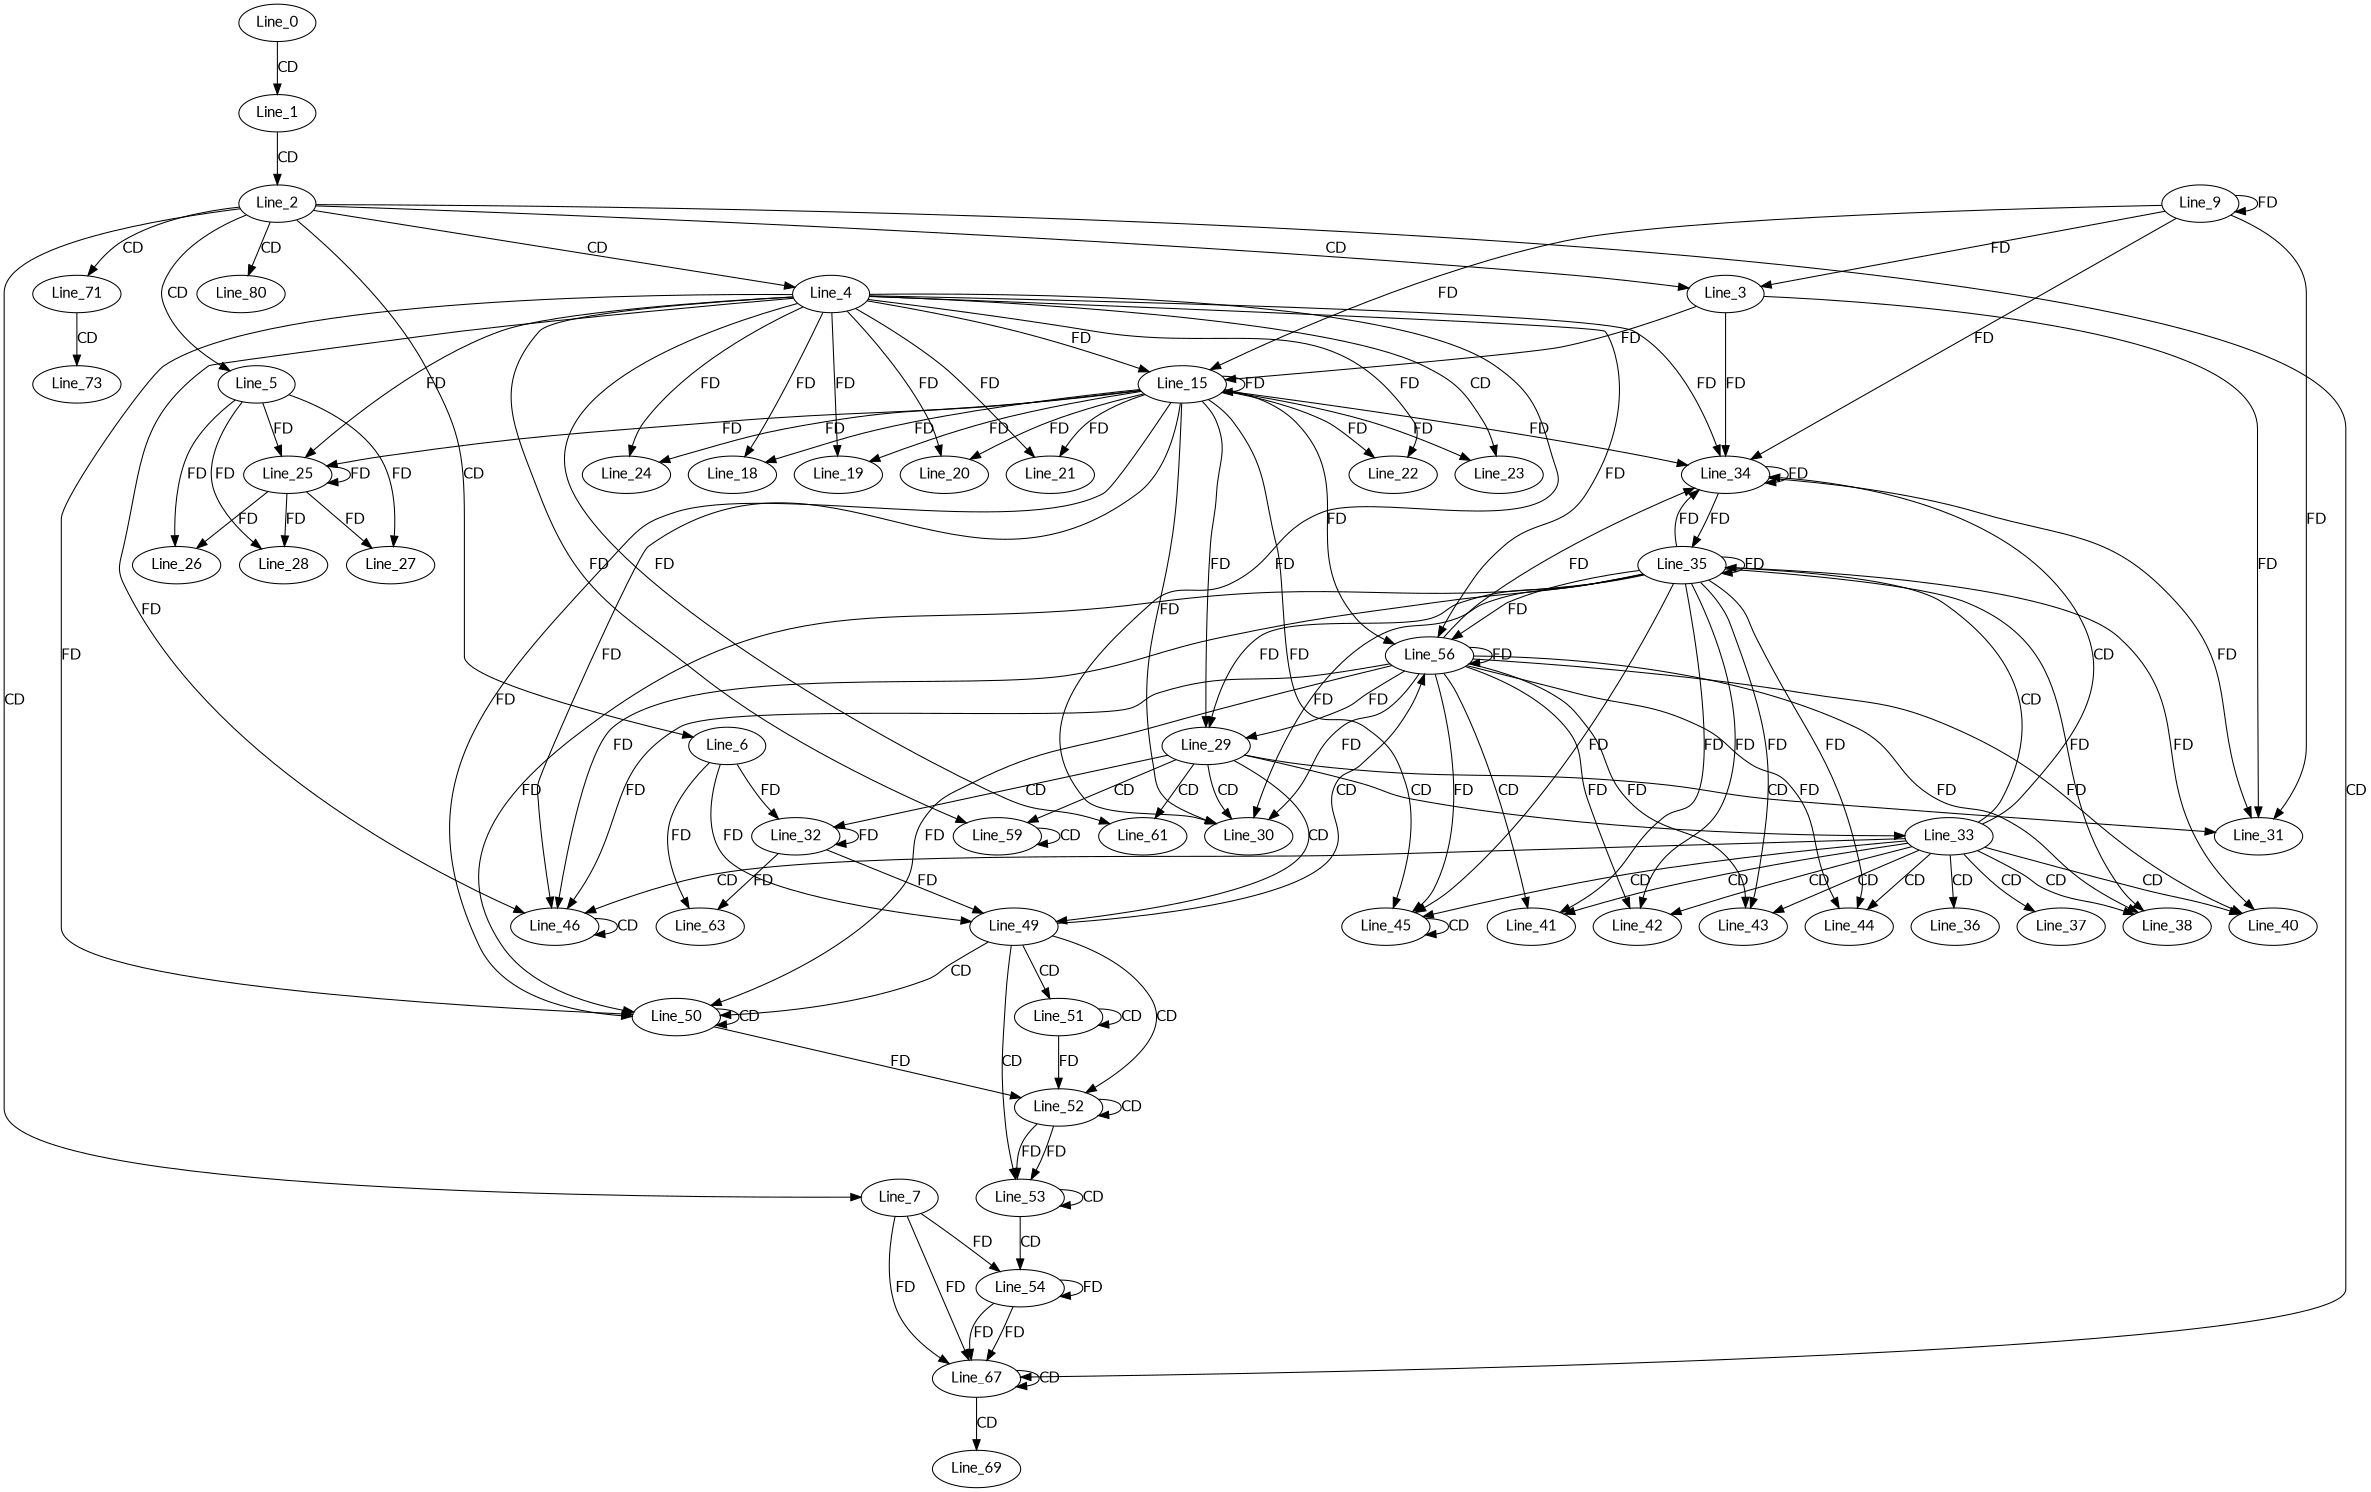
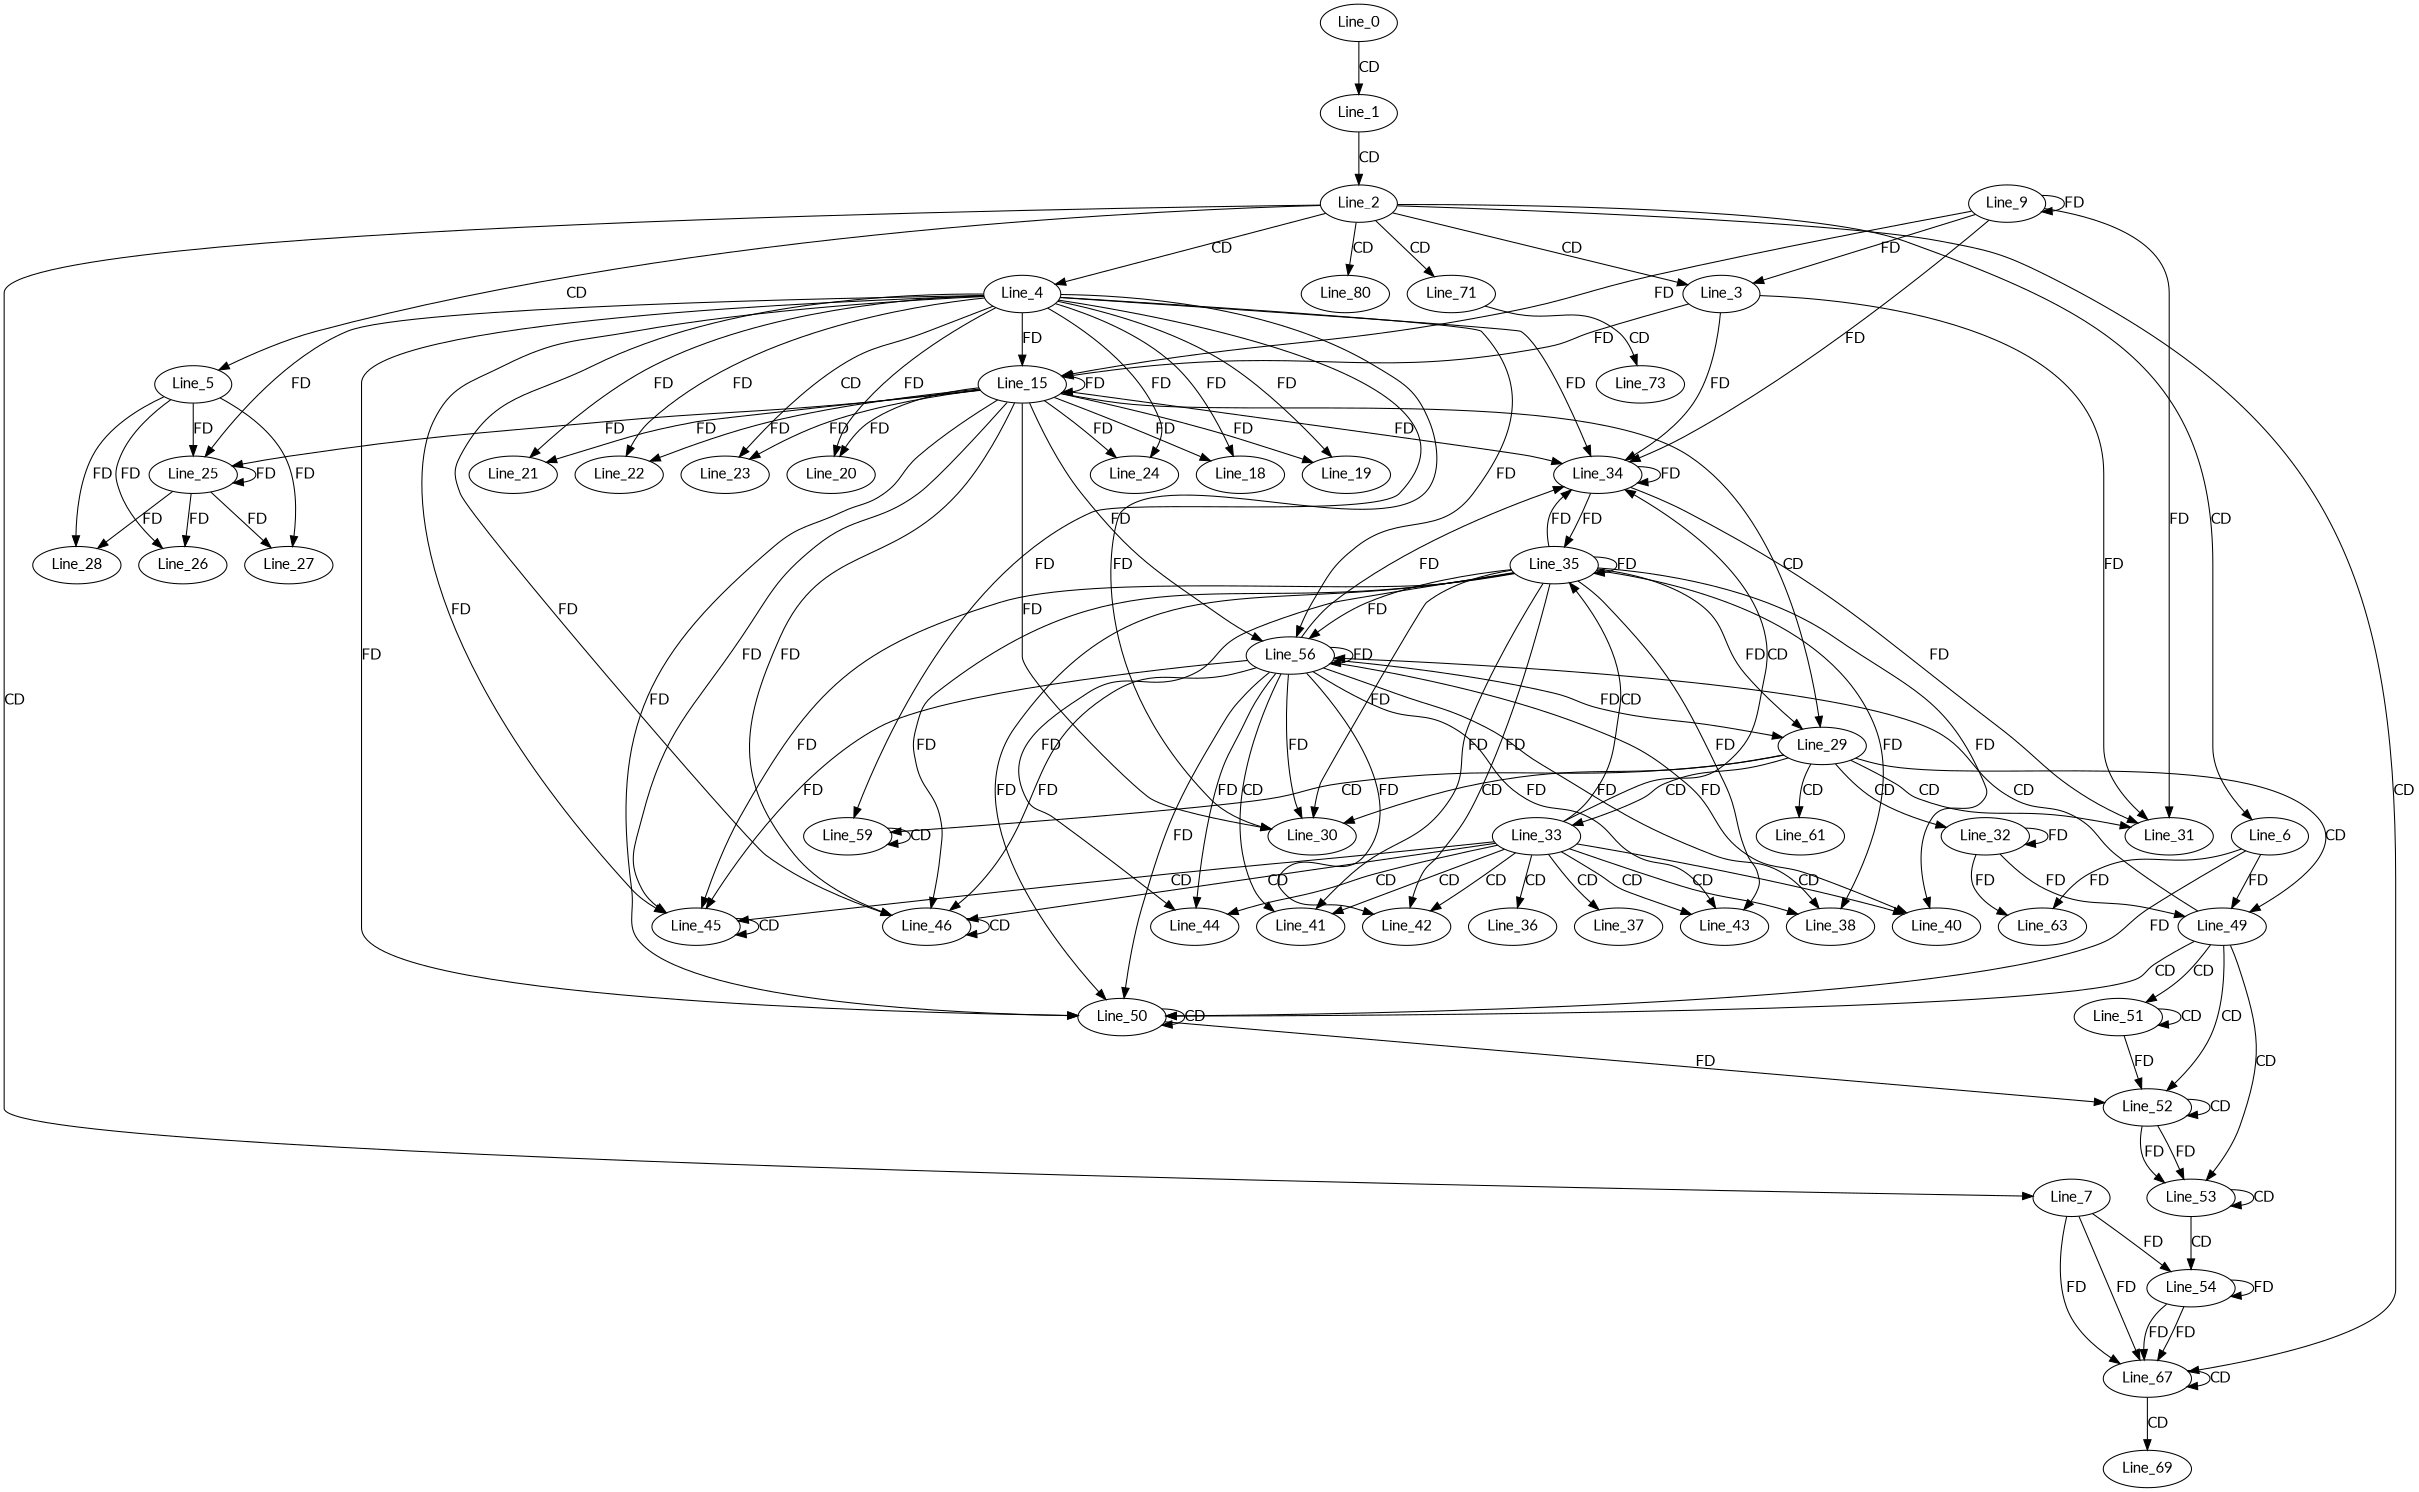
edge "Line_15" -> "Line_29": label "FD" -> "CD"
edge "Line_4" -> "Line_61": now "Line_4" -> "Line_45"
edge "Line_6" -> "Line_32": now "Line_6" -> "Line_50"
